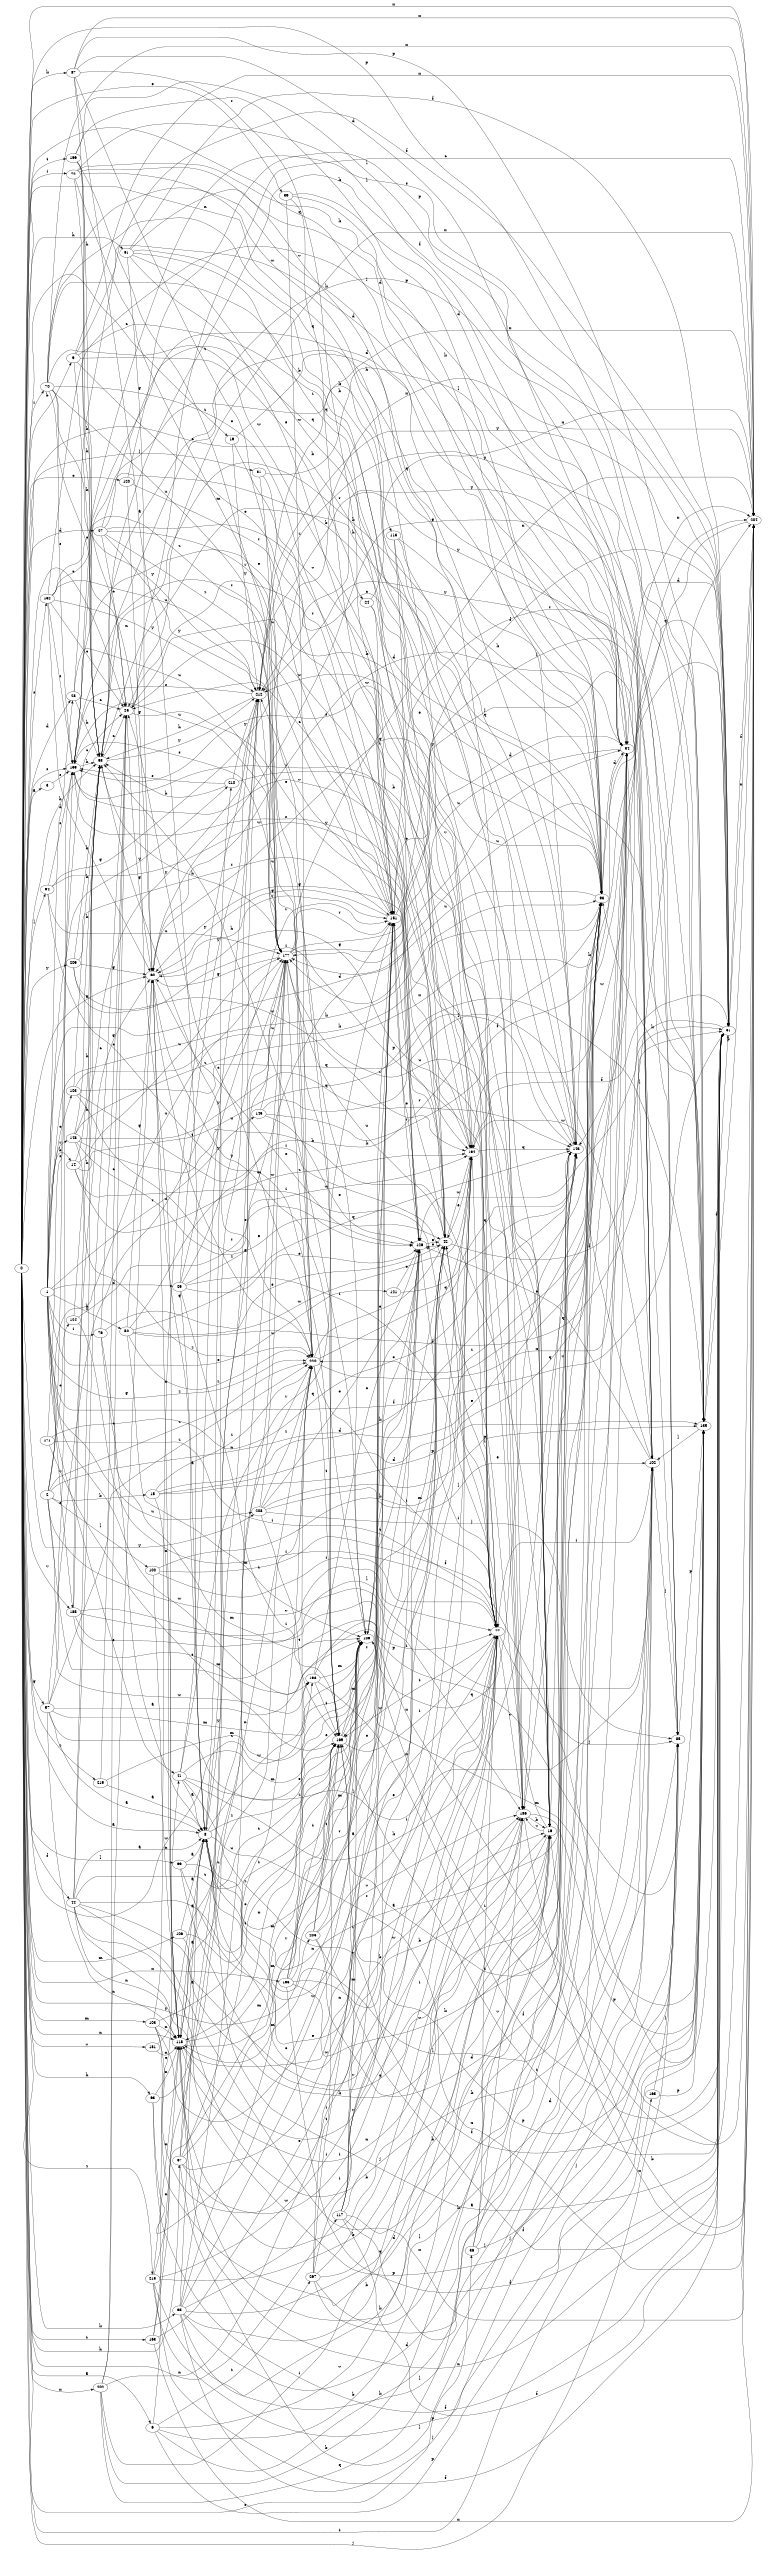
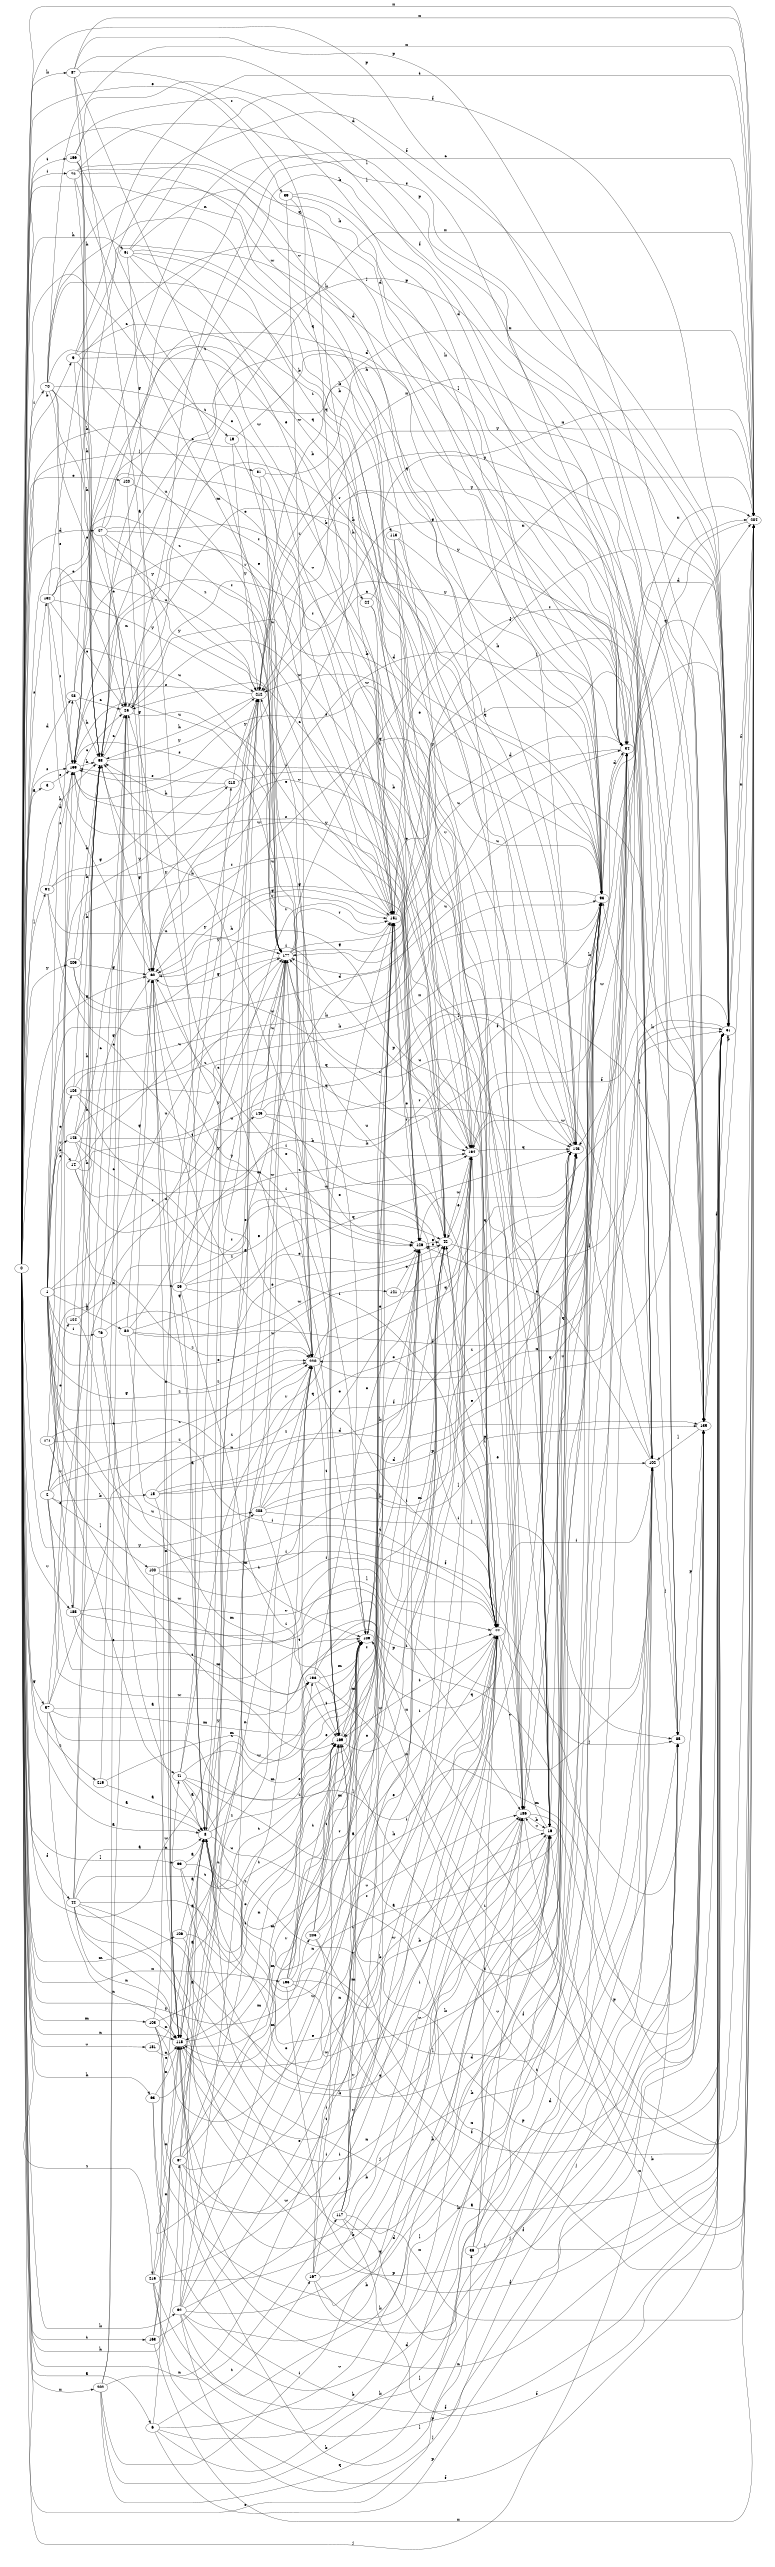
edge "9" -> "204": label "x" -> "t"
node "165": removed
node "267": label "267" -> "167"
node "95": label "95" -> "92"
